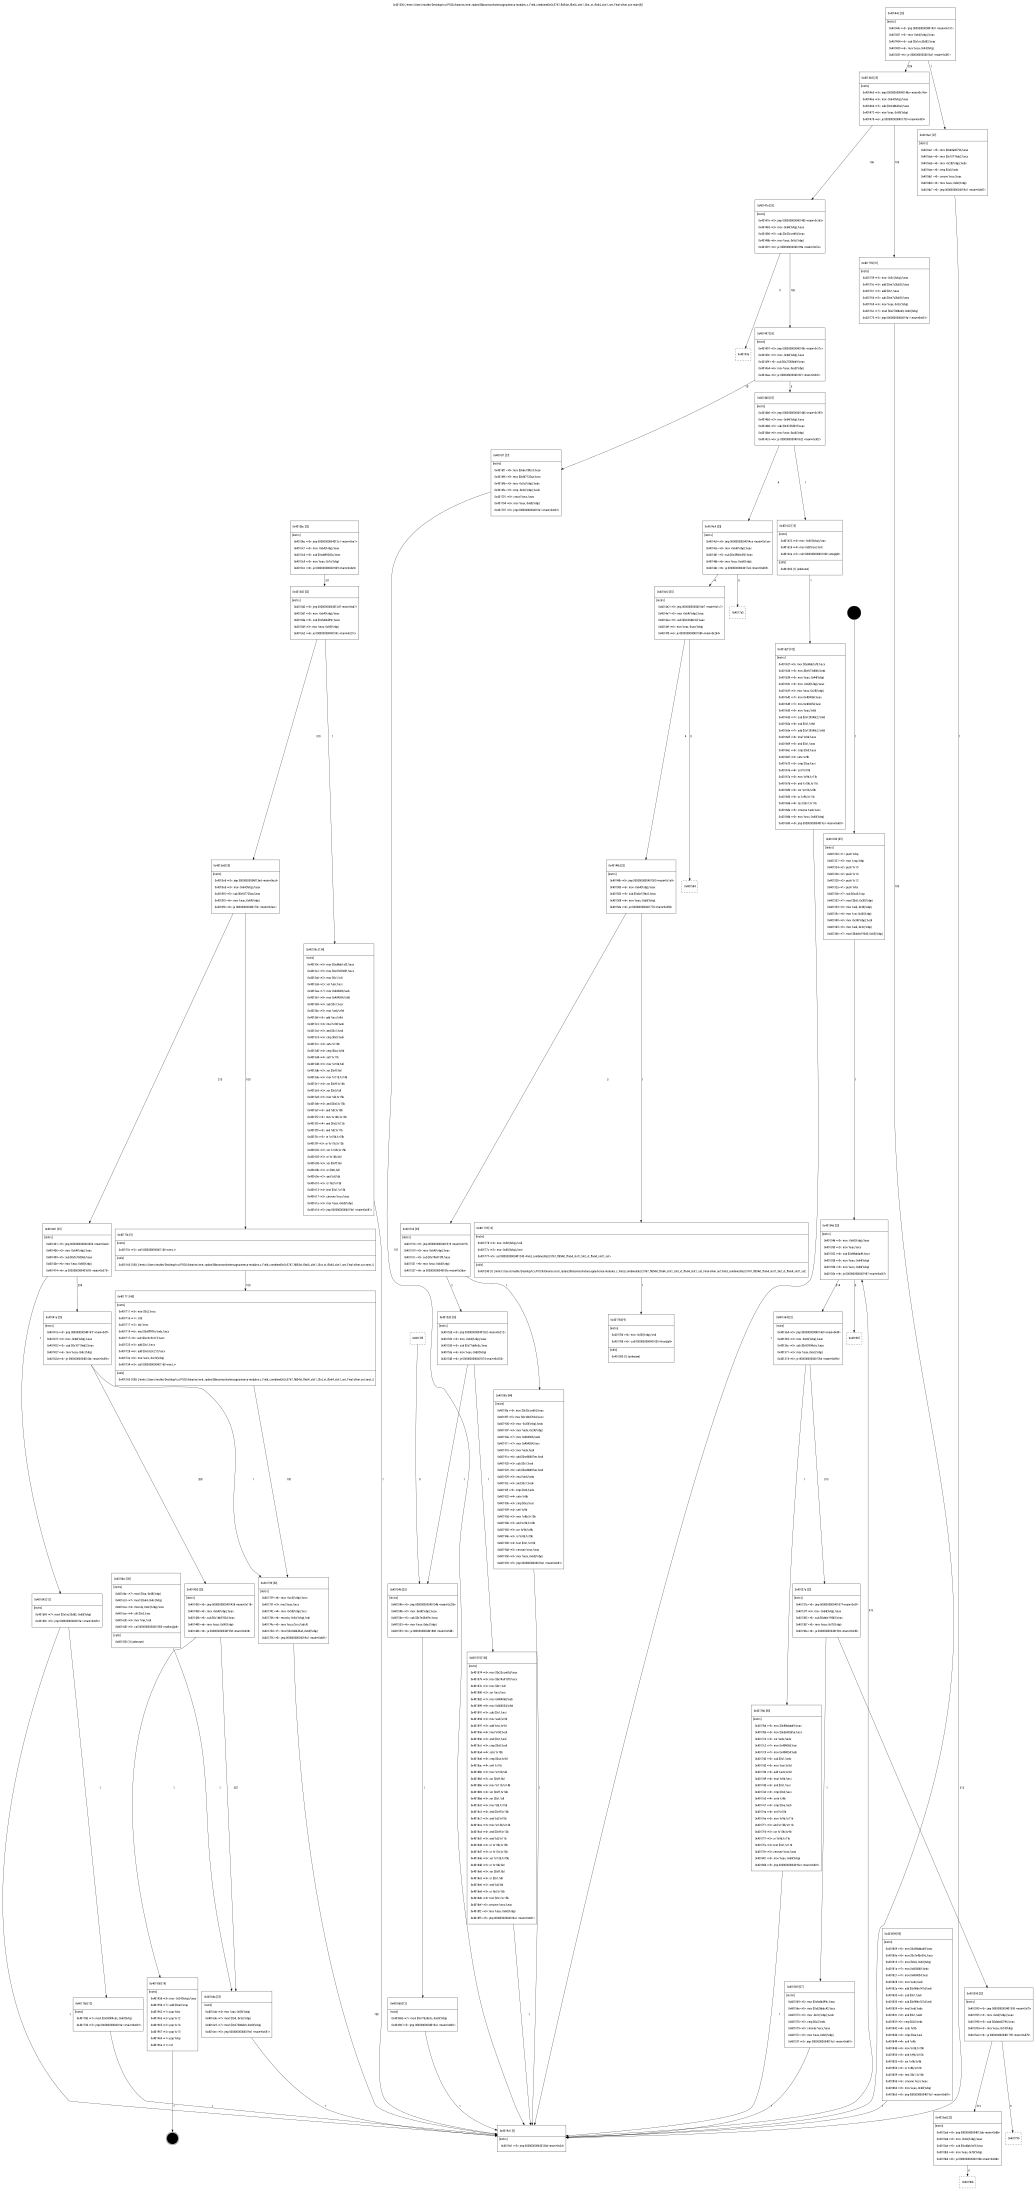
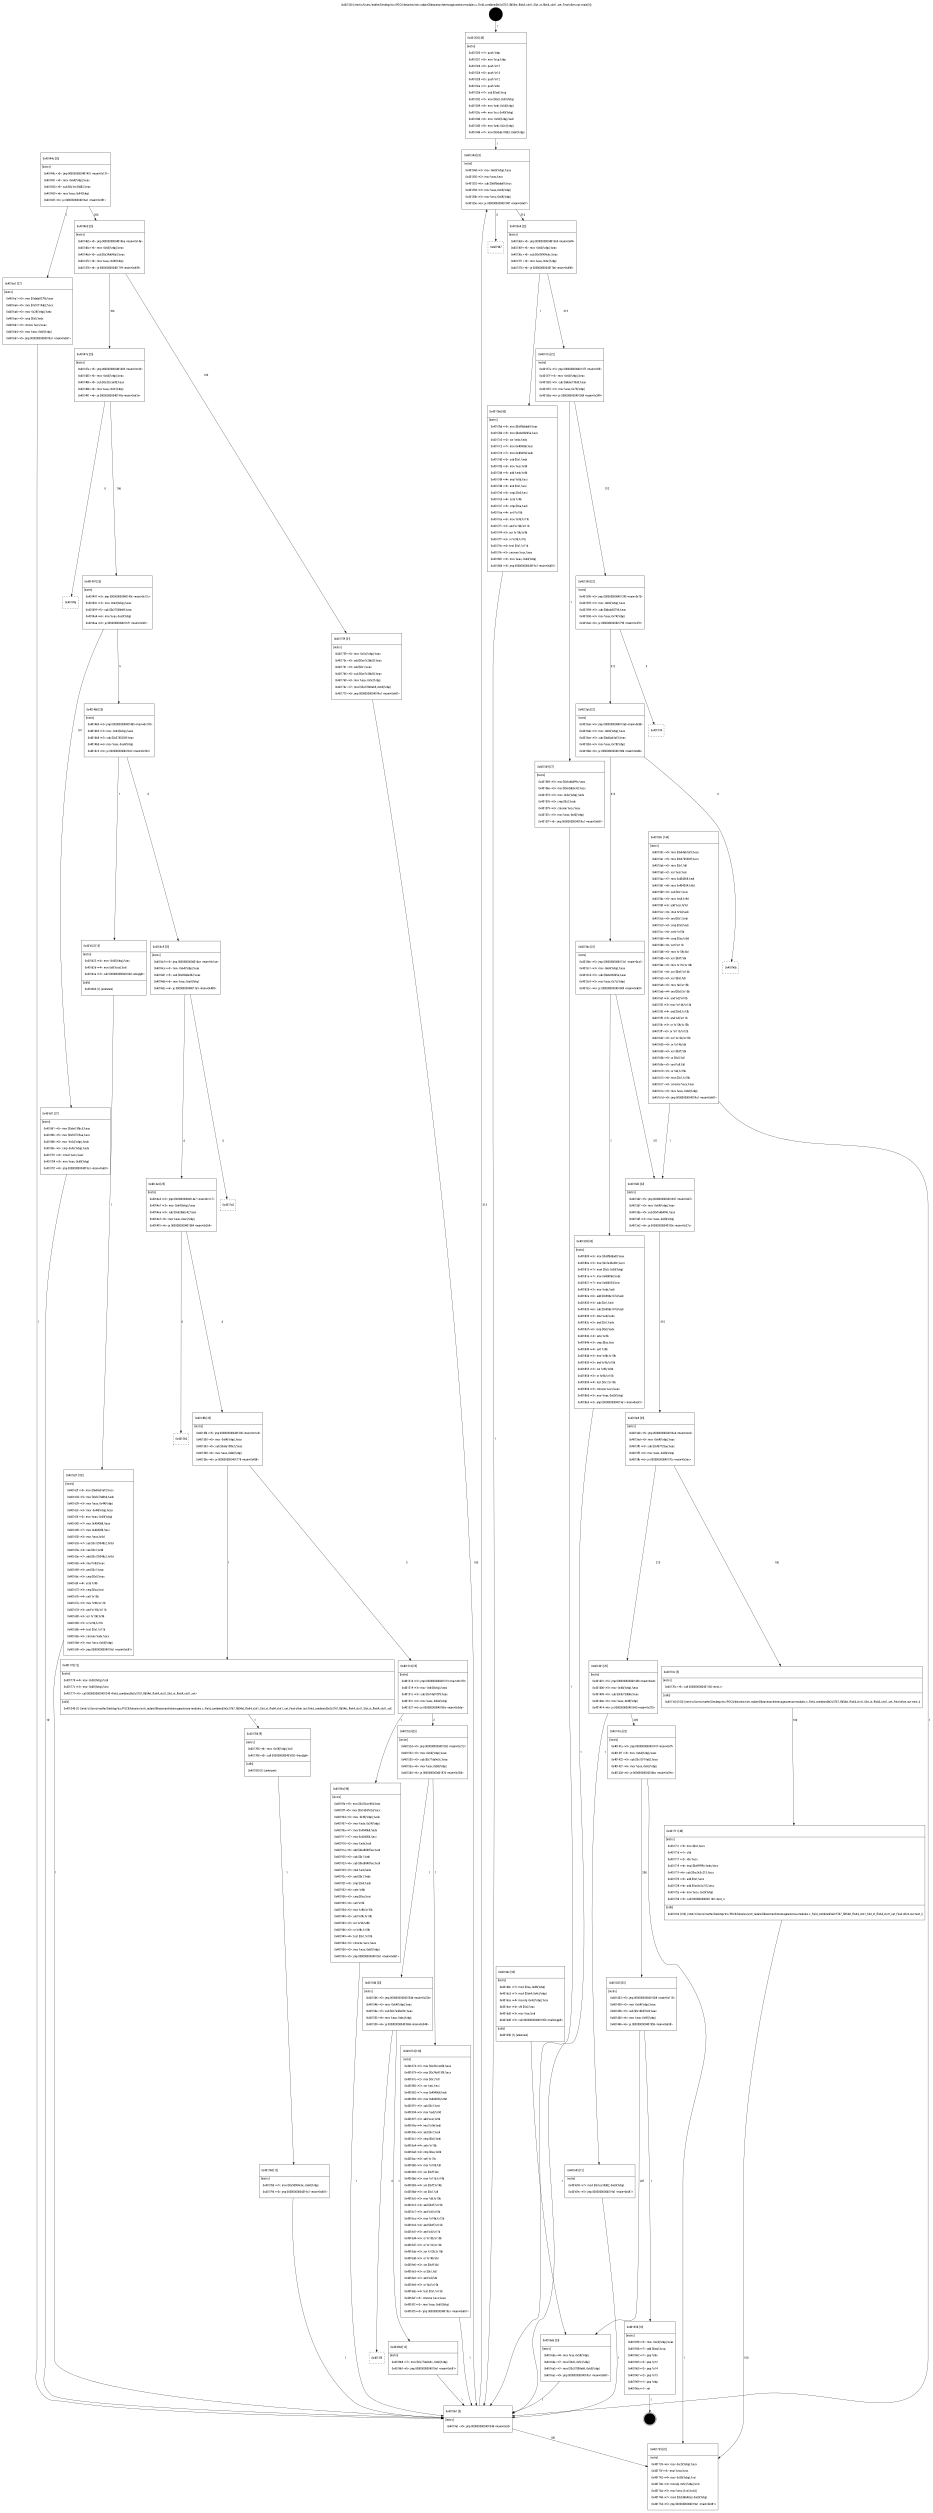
edge "0x4013d2 [22]" -> "0x40159c [134]": reversed
edge "0x4013a6 [22]" -> "0x4013bc [22]": added, label "312"
edge "0x4013bc [22]" -> "0x401809 [95]": added, label "1"
edge "0x40155f" -> "0x401546 [25]": reversed
edge "0x401695 [12]" -> "0x40178d [12]": now "0x401784 [9]" -> "0x40178d [12]"
edge "0x401739 [32]" -> "0x4019a1 [5]": reversed
